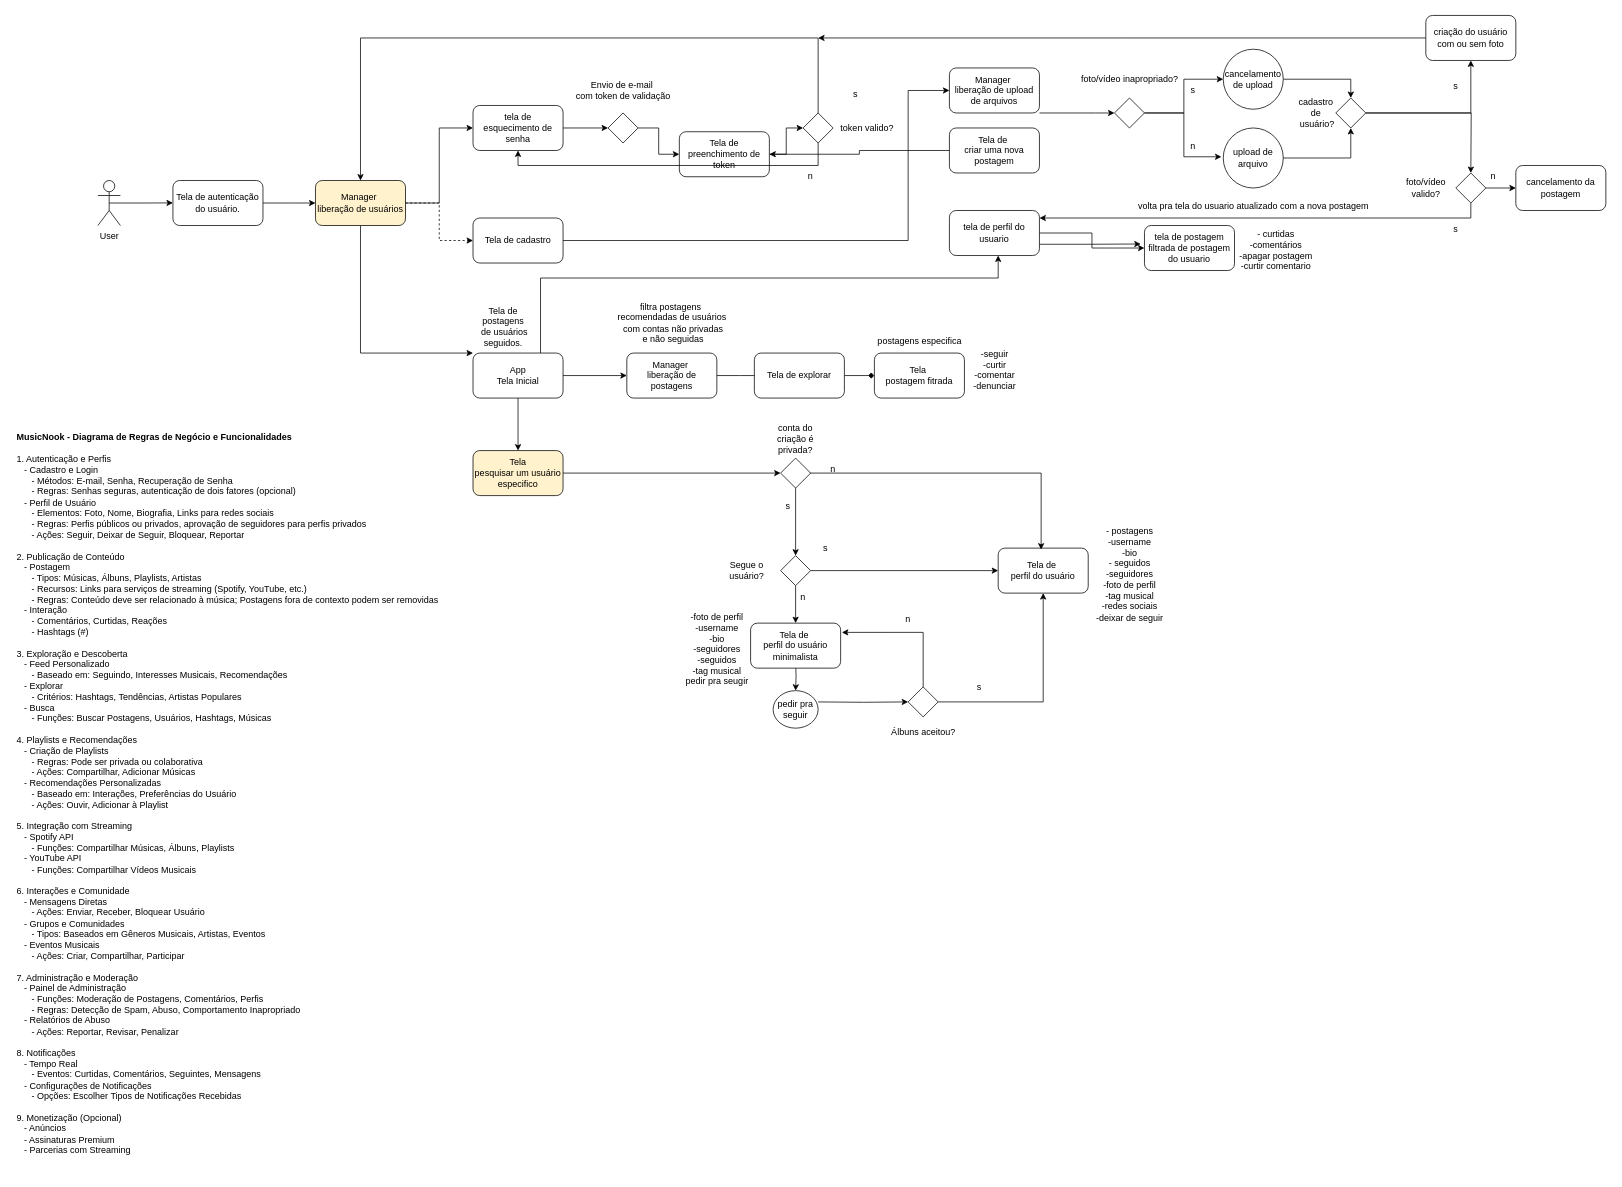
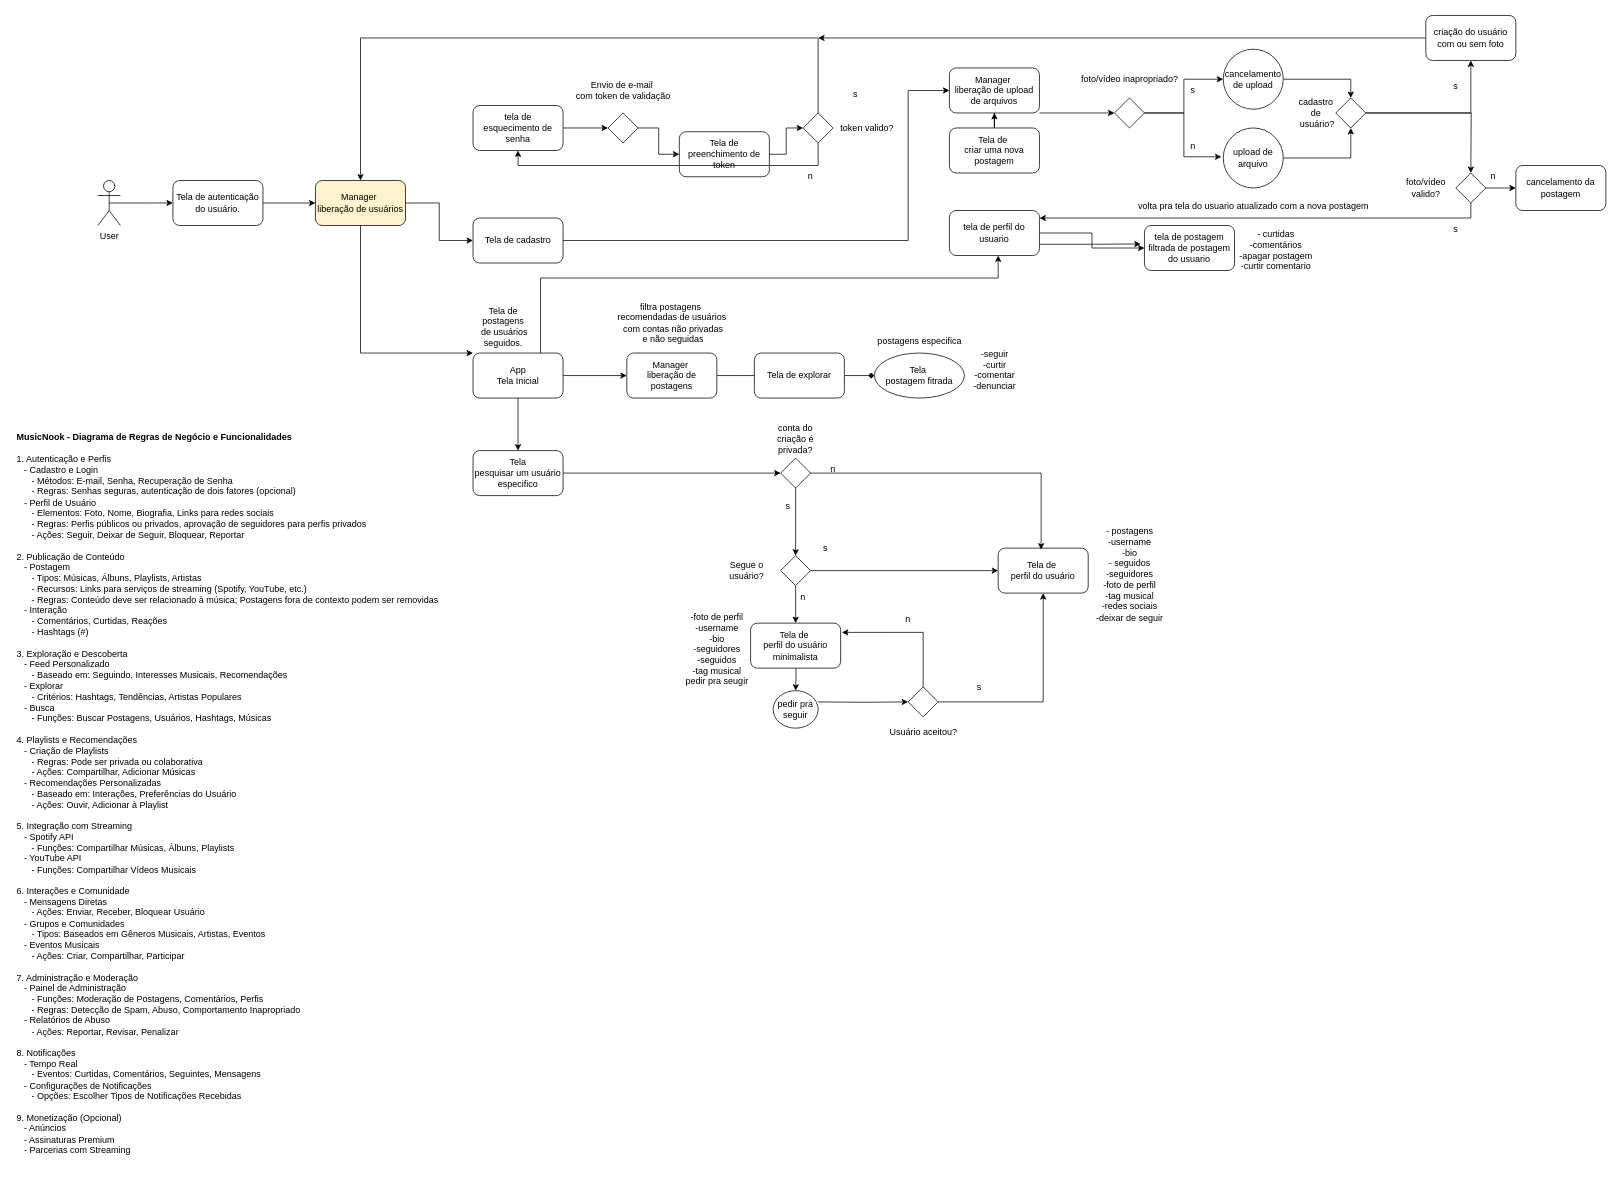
edge "Tela de criar uma nova postagem" -> "Tela de preenchimento de token": now "Tela de criar uma nova postagem" -> "Manager liberação de upload de arquivos"
edge "Manager liberação de usuários" -> "tela de esquecimento de senha": removed
edge "Manager liberação de usuários" -> "Tela de cadastro": style dashed -> solid
node "Tela postagem fitrada": shape rounded rectangle -> ellipse
node "Tela pesquisar um usuário especifico": fillcolor #fff2cc -> #ffffff
node "Álbuns aceitou?": label "Álbuns aceitou?" -> "Usuário aceitou?"
